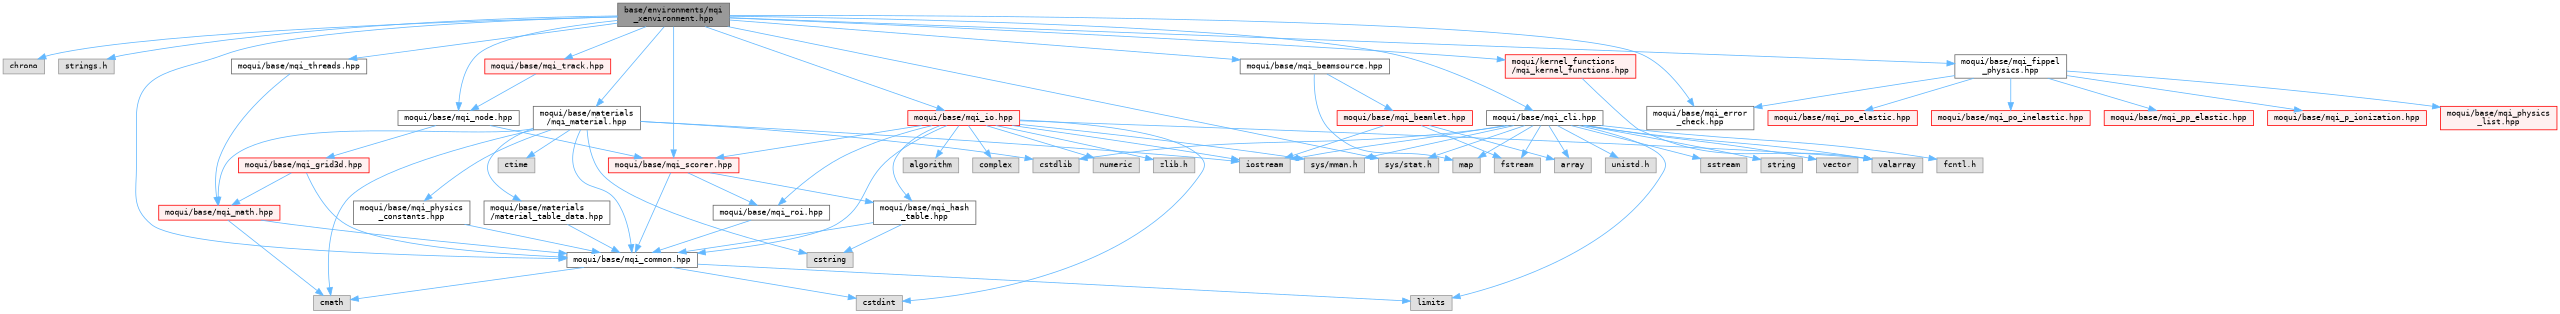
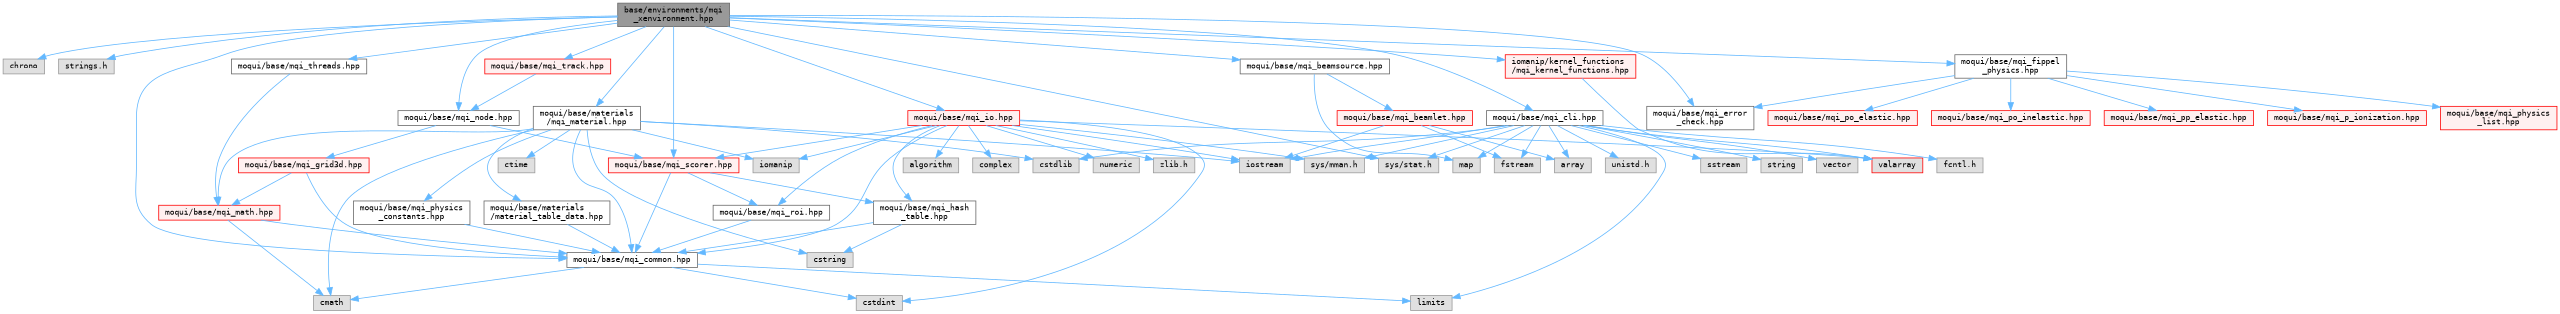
node "moqui/kernel_functions /mqi_kernel_functions.hpp": label "moqui/kernel_functions /mqi_kernel_functions.hpp" -> "iomanip/kernel_functions /mqi_kernel_functions.hpp"
node "iomanip": added
node "valarray": color grey60 -> red
